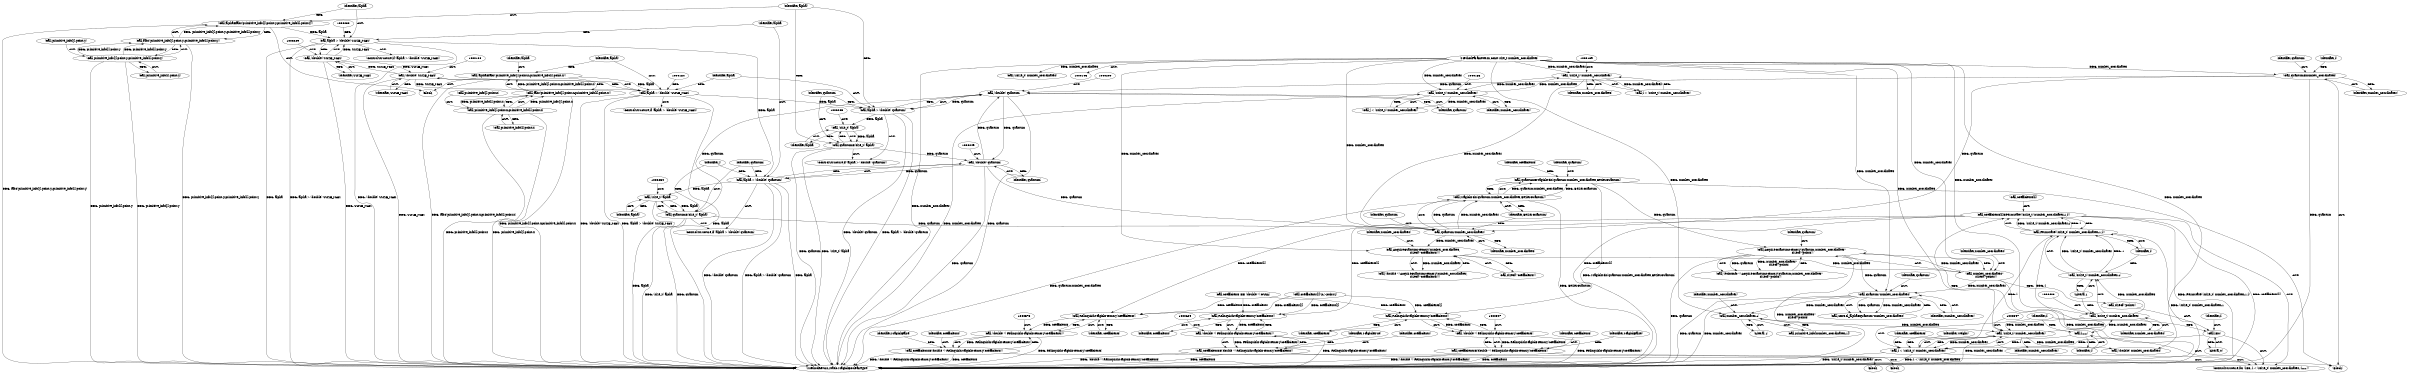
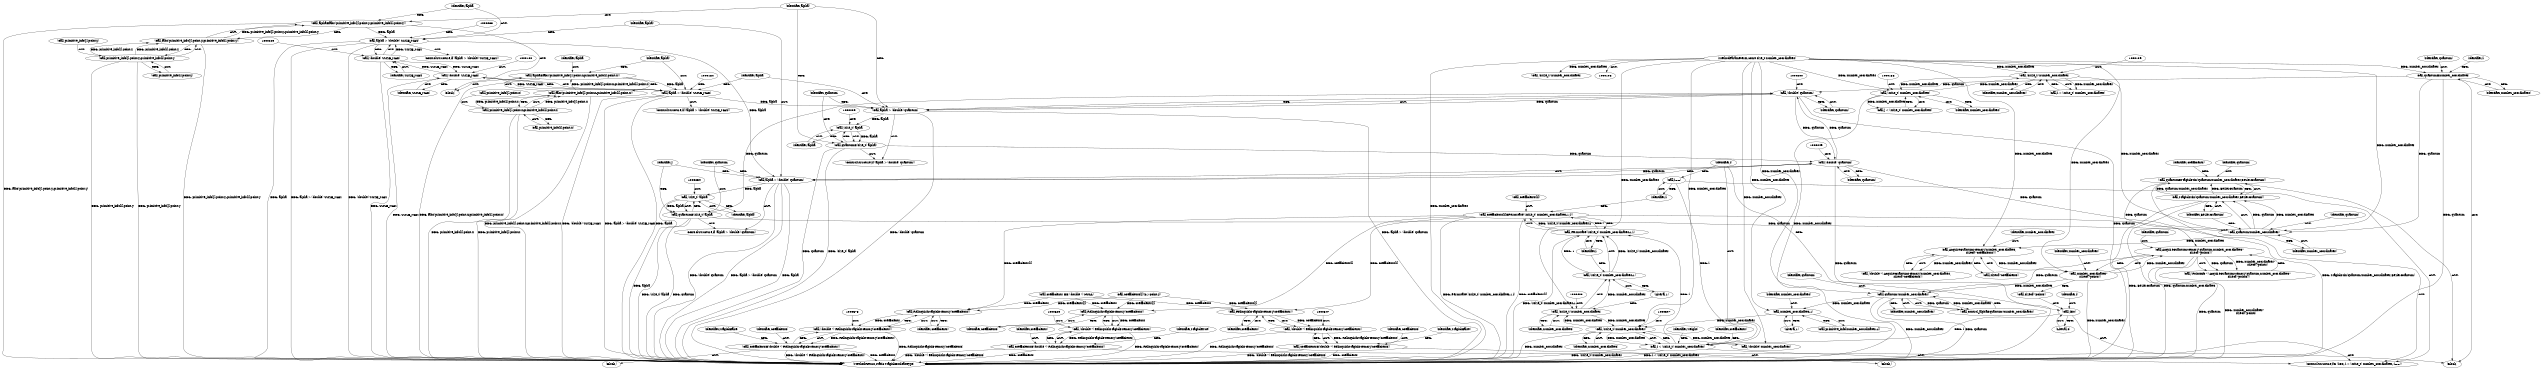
edge "(Call,Permutate((ssize_t) number_coordinates-1,i))" -> "(Call,i++)": removed, label "DDG: i"
